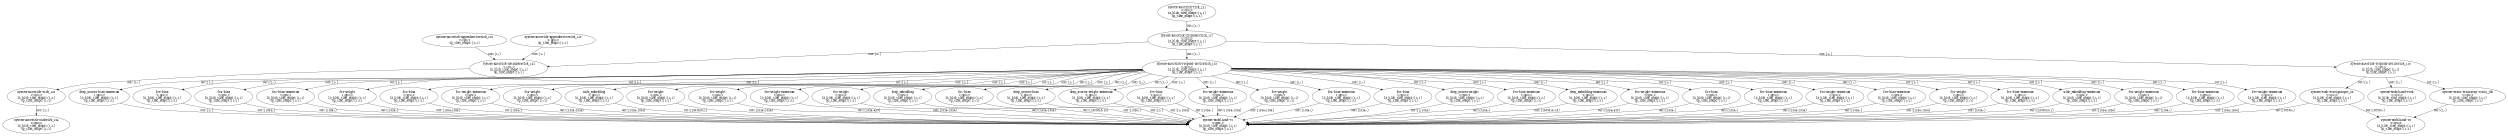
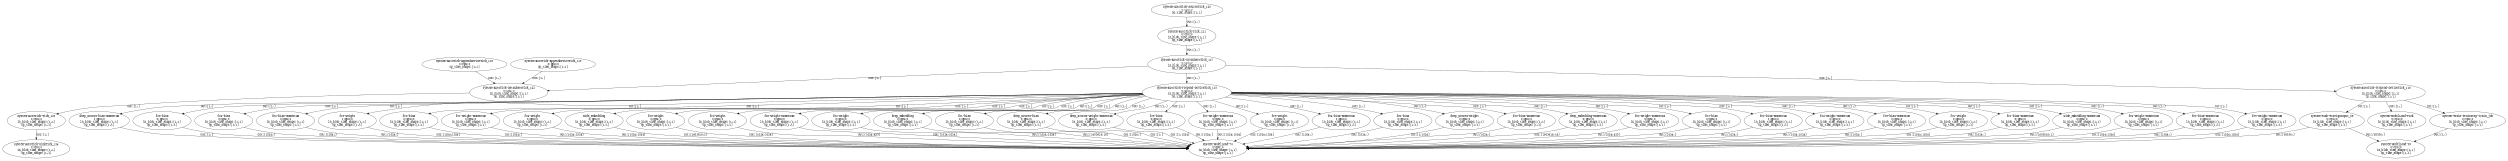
node "System-AutoTick-SourceTick_120 0:cpu:0 op_time_shape:(1,1)": added
